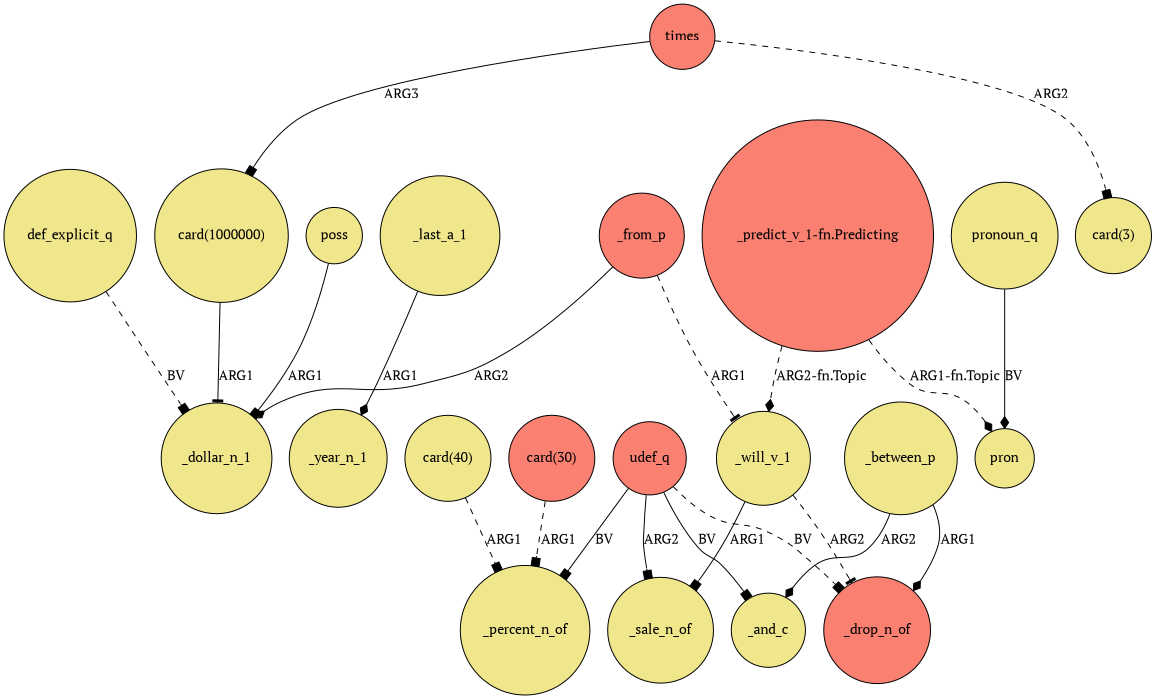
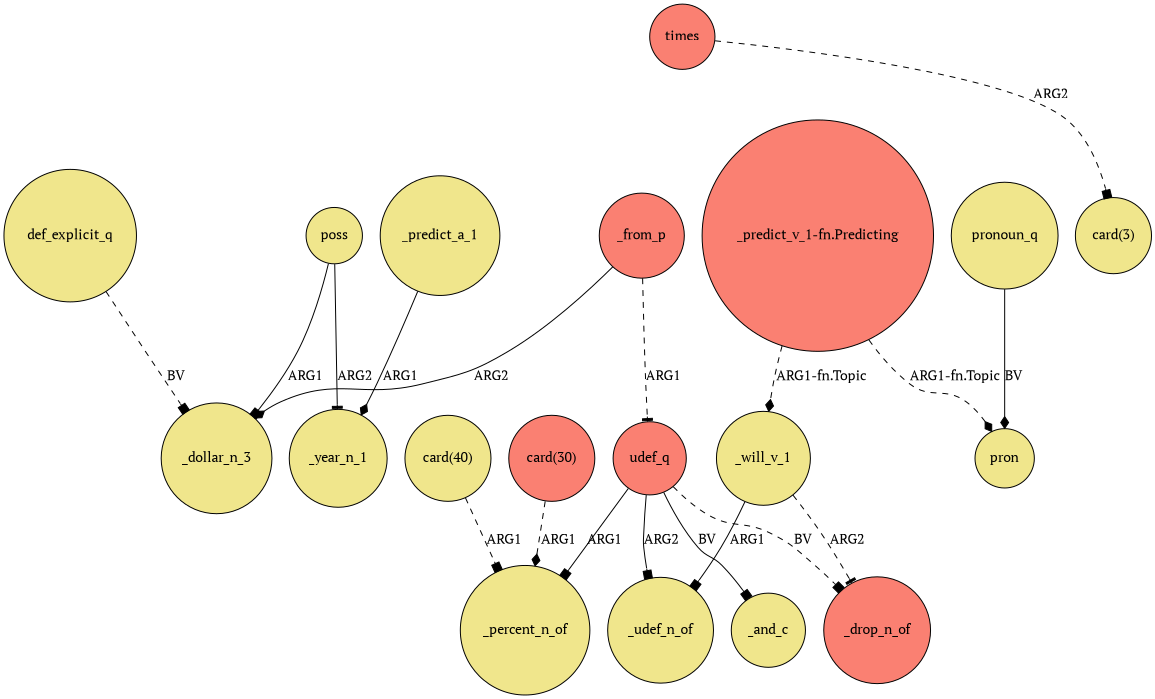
node "card(1000000)": removed
node "_last_a_1": label "_last_a_1" -> "_predict_a_1"
edge "poss" -> "_year_n_1": added, label "ARG2"
edge "_from_p" -> "_will_v_1": now "_from_p" -> "udef_q"
edge "_predict_v_1-fn.Predicting" -> "_will_v_1": label "ARG2-fn.Topic" -> "ARG1-fn.Topic"
node "_dollar_n_1": label "_dollar_n_1" -> "_dollar_n_3"
node "_between_p": removed
edge "card(30)" -> "_percent_n_of": arrowhead box -> diamond
edge "udef_q" -> "_percent_n_of": label "BV" -> "ARG1"
node "_sale_n_of": label "_sale_n_of" -> "_udef_n_of"
